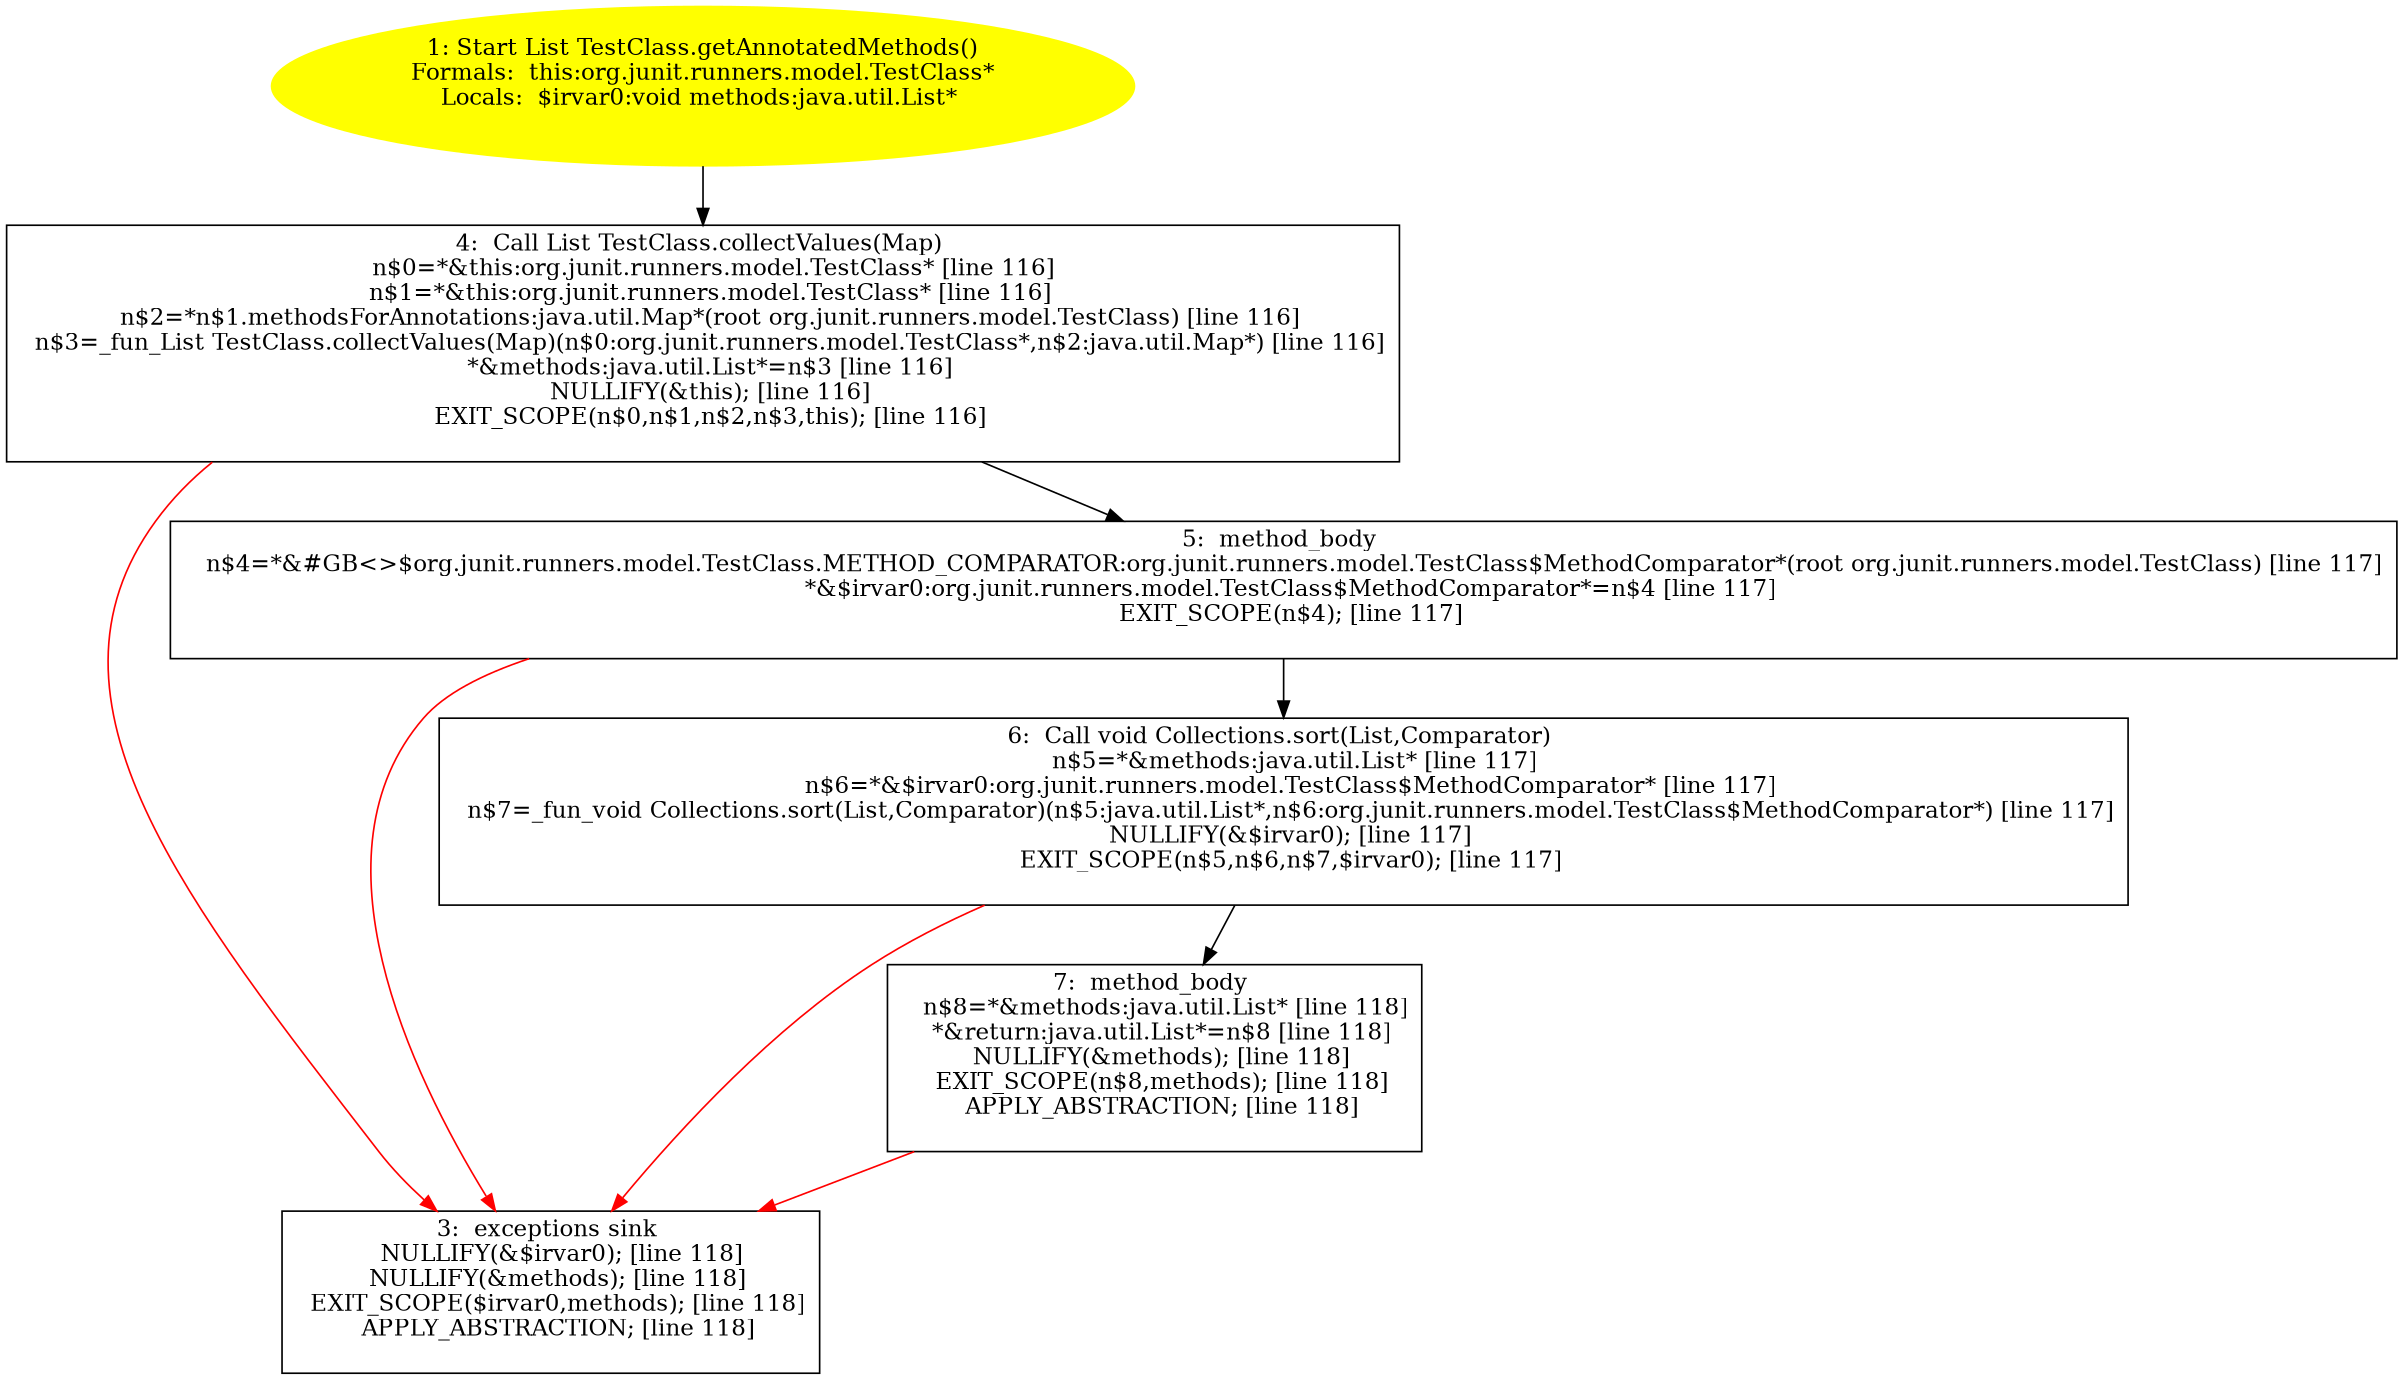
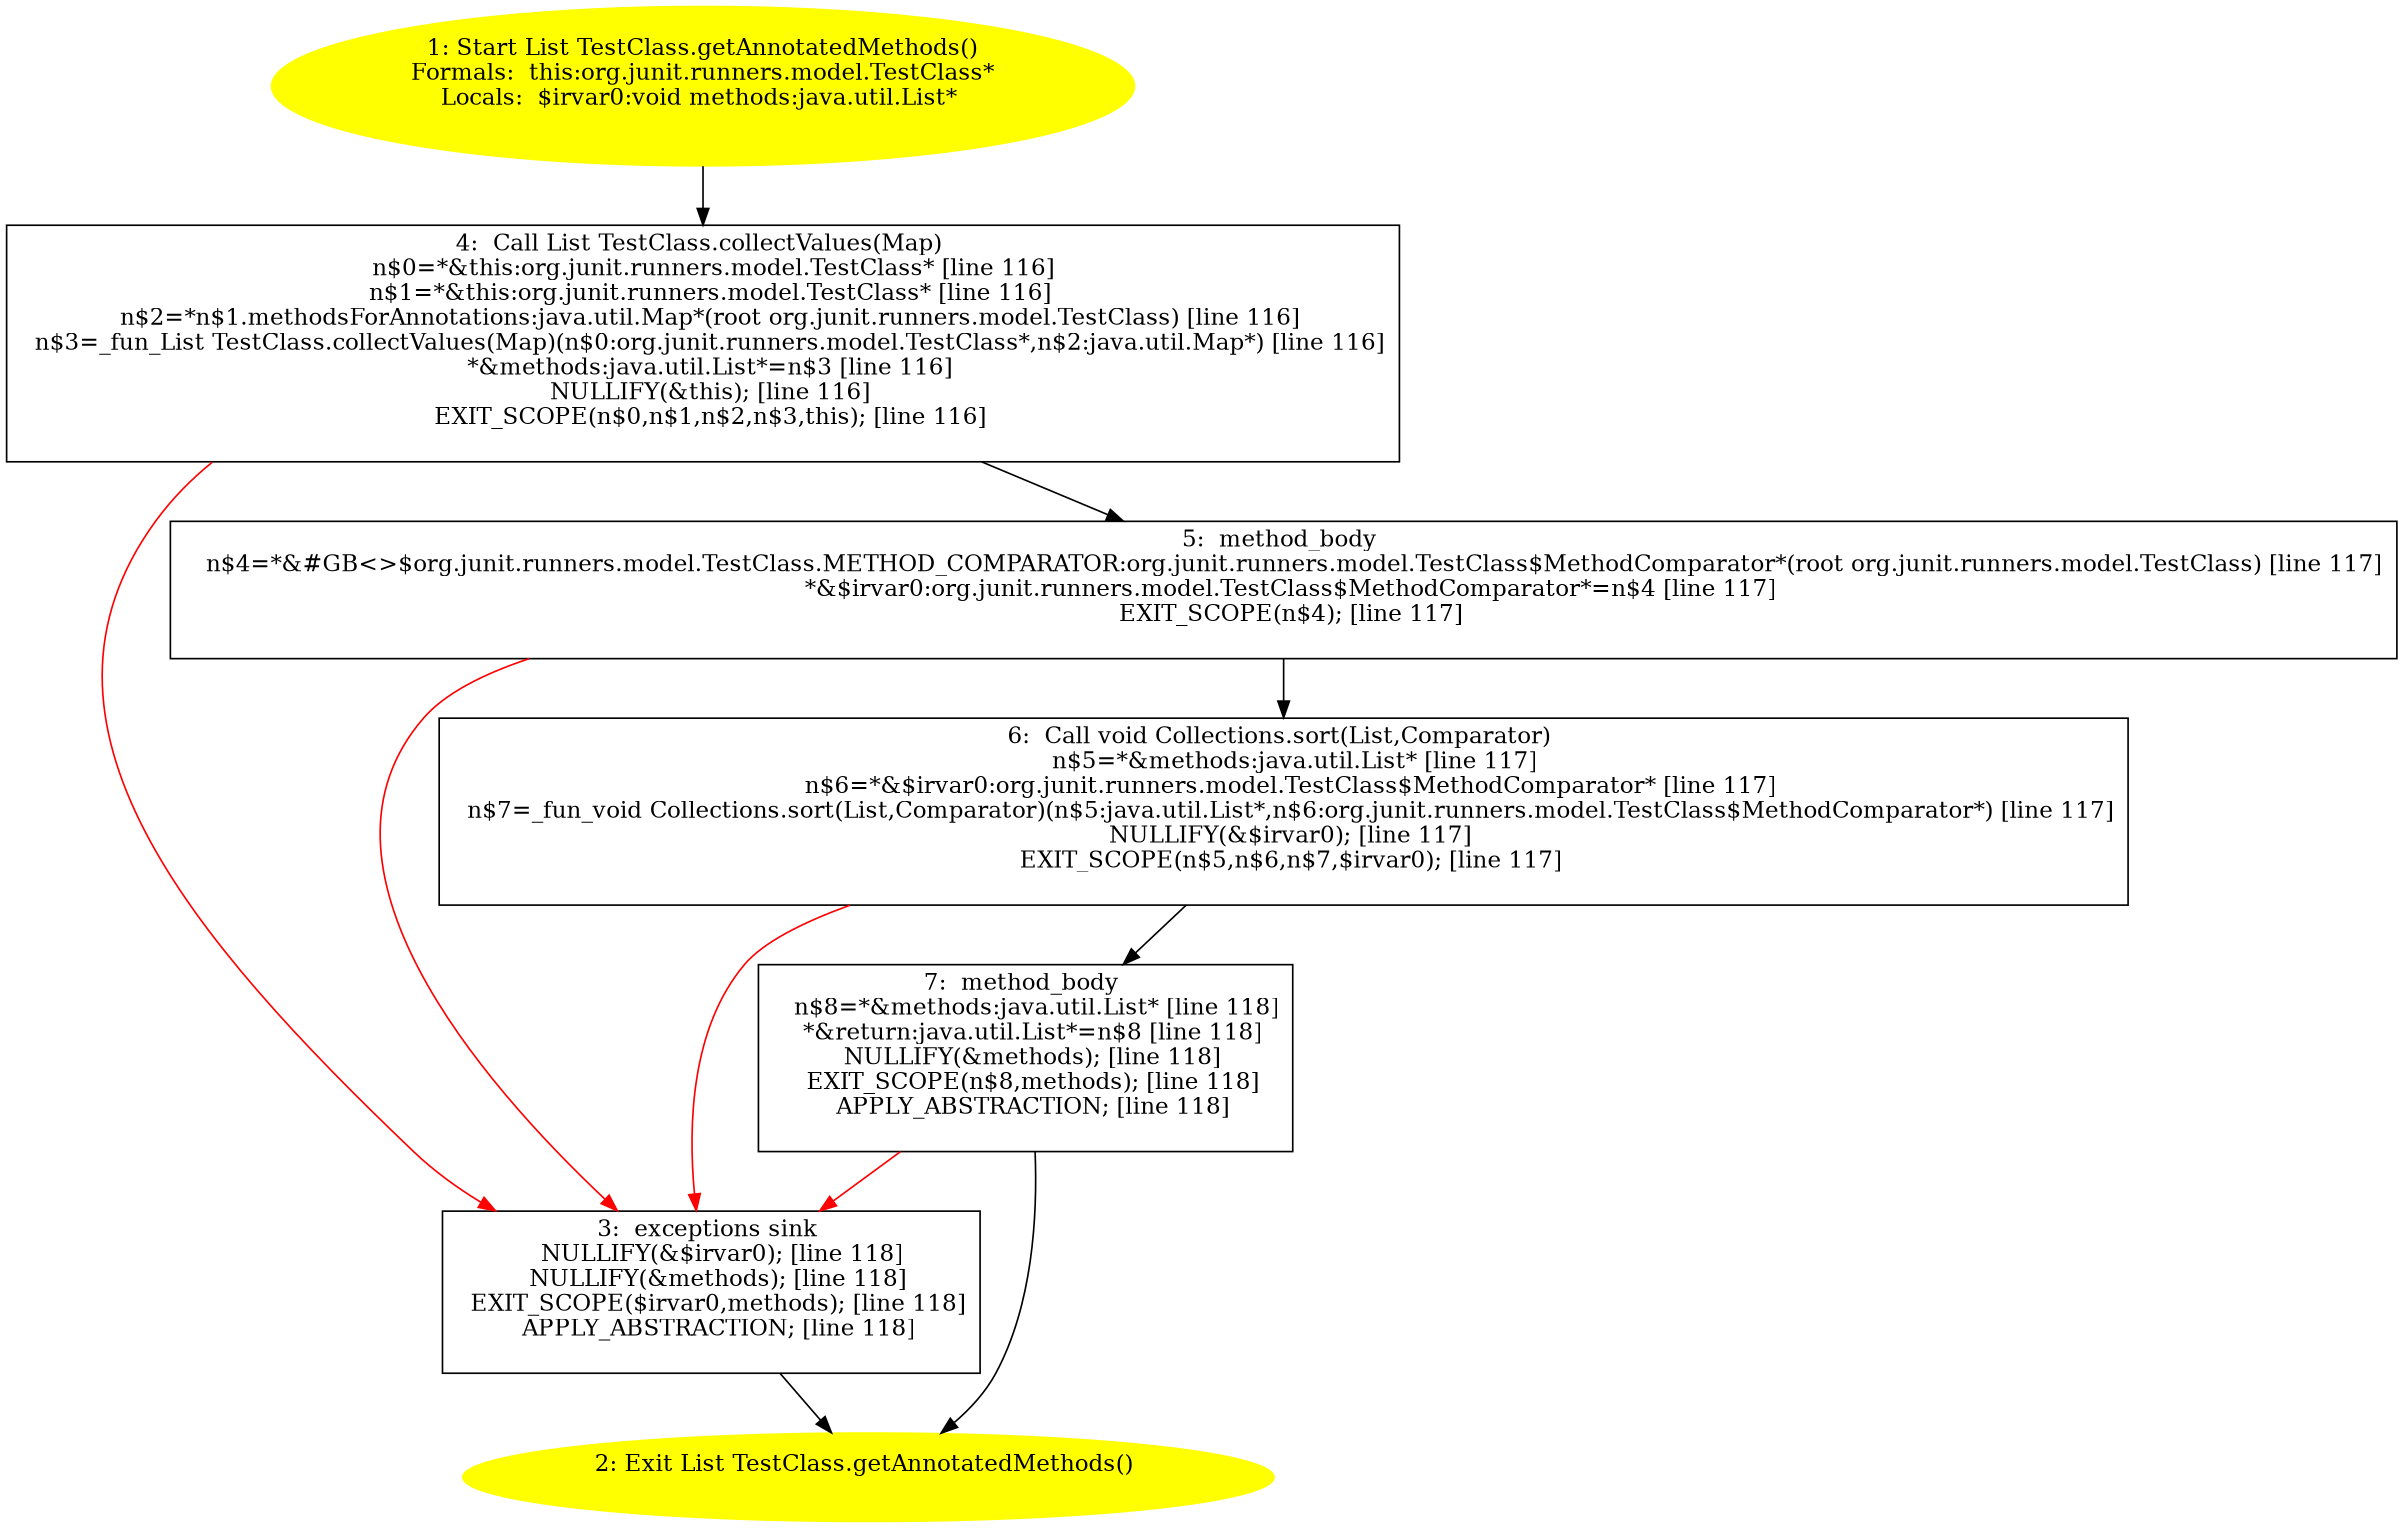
node "2: Exit List TestClass.getAnnotatedMethods()": added
